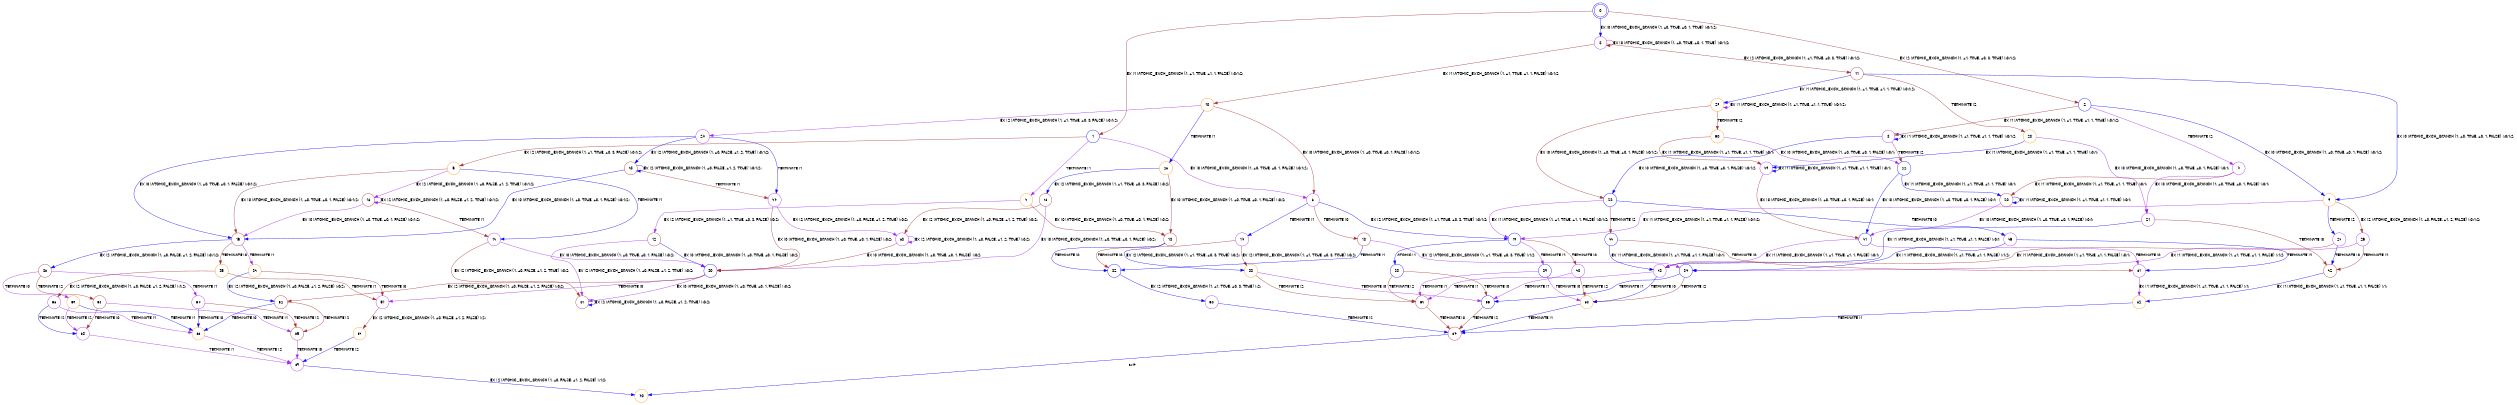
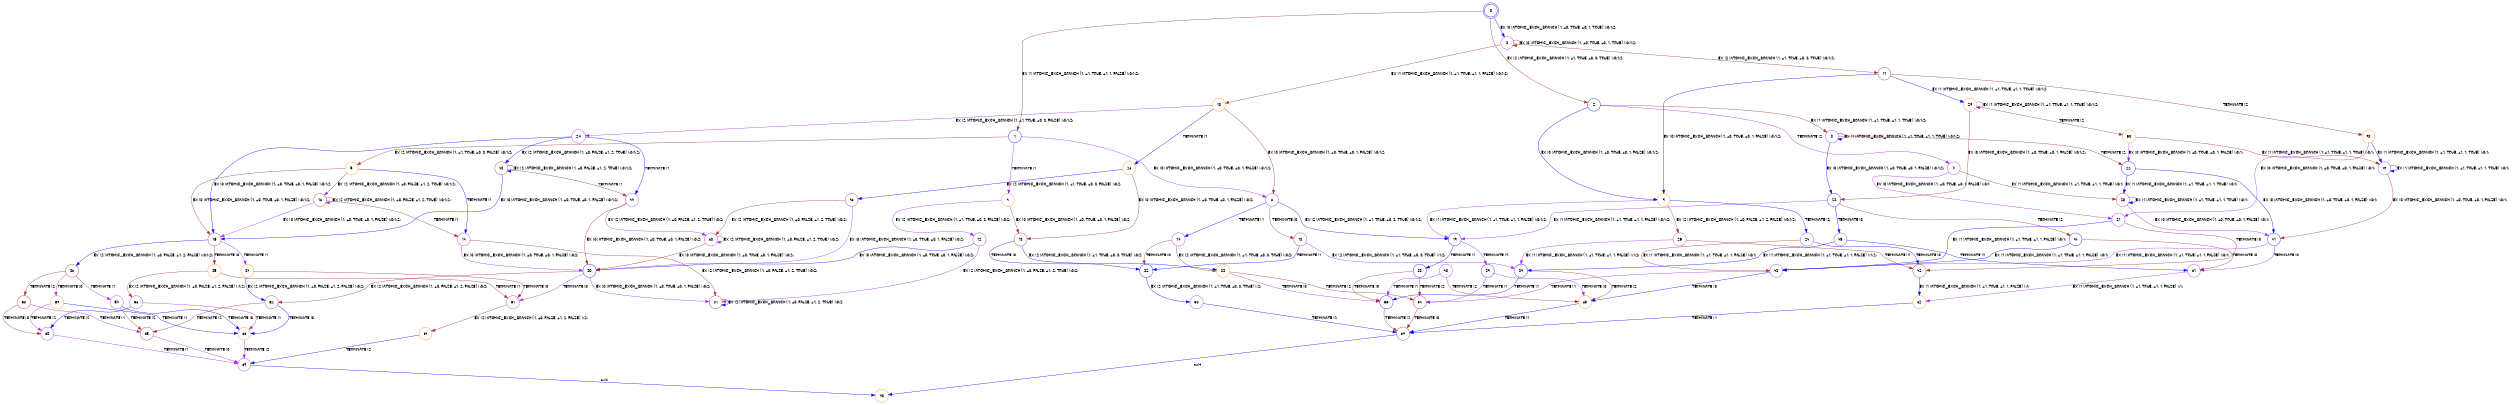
node "28": label "28" -> "98"
edge "19" -> "40": removed, label "TERMINATE !0"
edge "19" -> "38": label "ATOMIC !1" -> "TERMINATE !1"
edge "69" -> "70": label "EX !2 !ATOMIC_EXCH_BRANCH (1, +0, FALSE, +1, 2, FALSE) !:1:2:" -> "exit"
